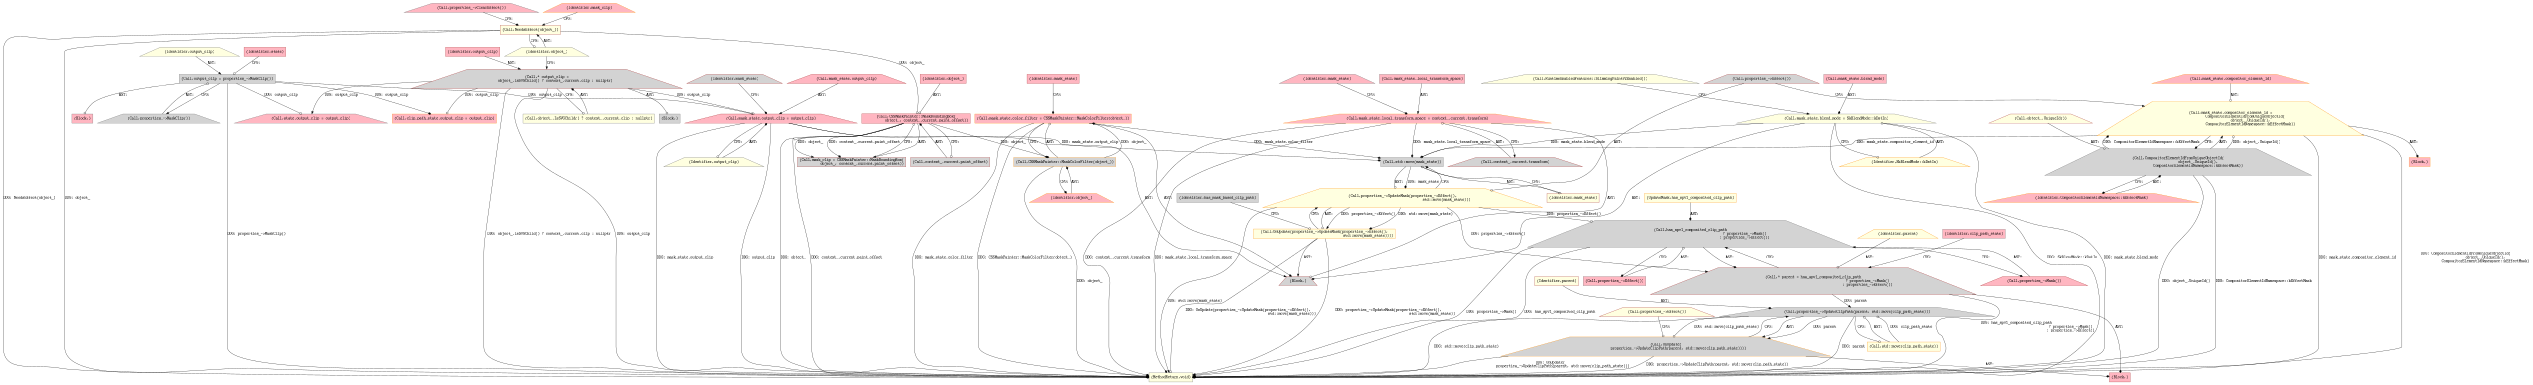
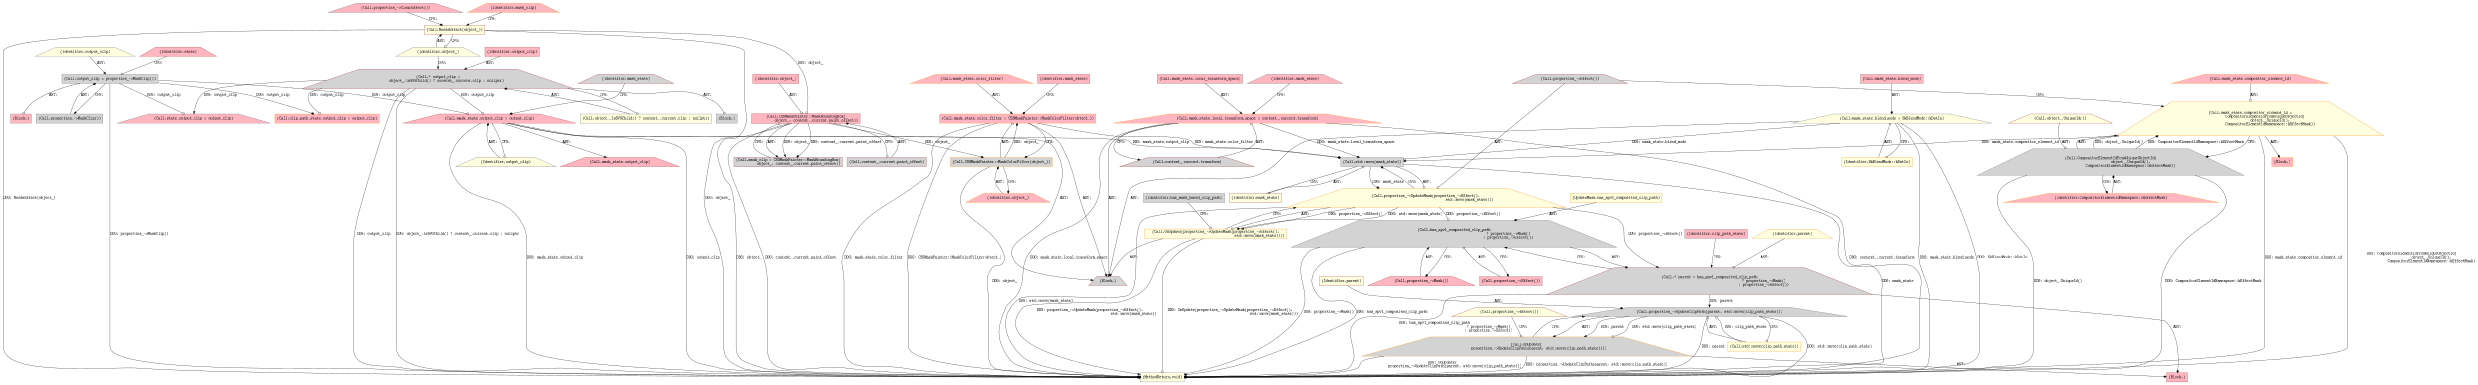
node "(Identifier,state)": shape box -> trapezium
node "(Call,mask_state.color_filter)": added
node "(Call,RuntimeEnabledFeatures::SlimmingPaintV2Enabled())": removed
edge "(Call,properties_->MaskClip())" -> "(Call,output_clip = properties_->MaskClip())": arrowhead odot -> diamond
edge "(Call,mask_state.output_clip)" -> "(Call,mask_state.output_clip = output_clip)": reversed
node "(Call,properties_->MaskClip())": shape trapezium -> box
node "(Identifier,SkBlendMode::kDstIn)": shape trapezium -> box
edge "(Call,std::move(mask_state))" -> "(MethodReturn,void)": added, label "DDG: mask_state"
